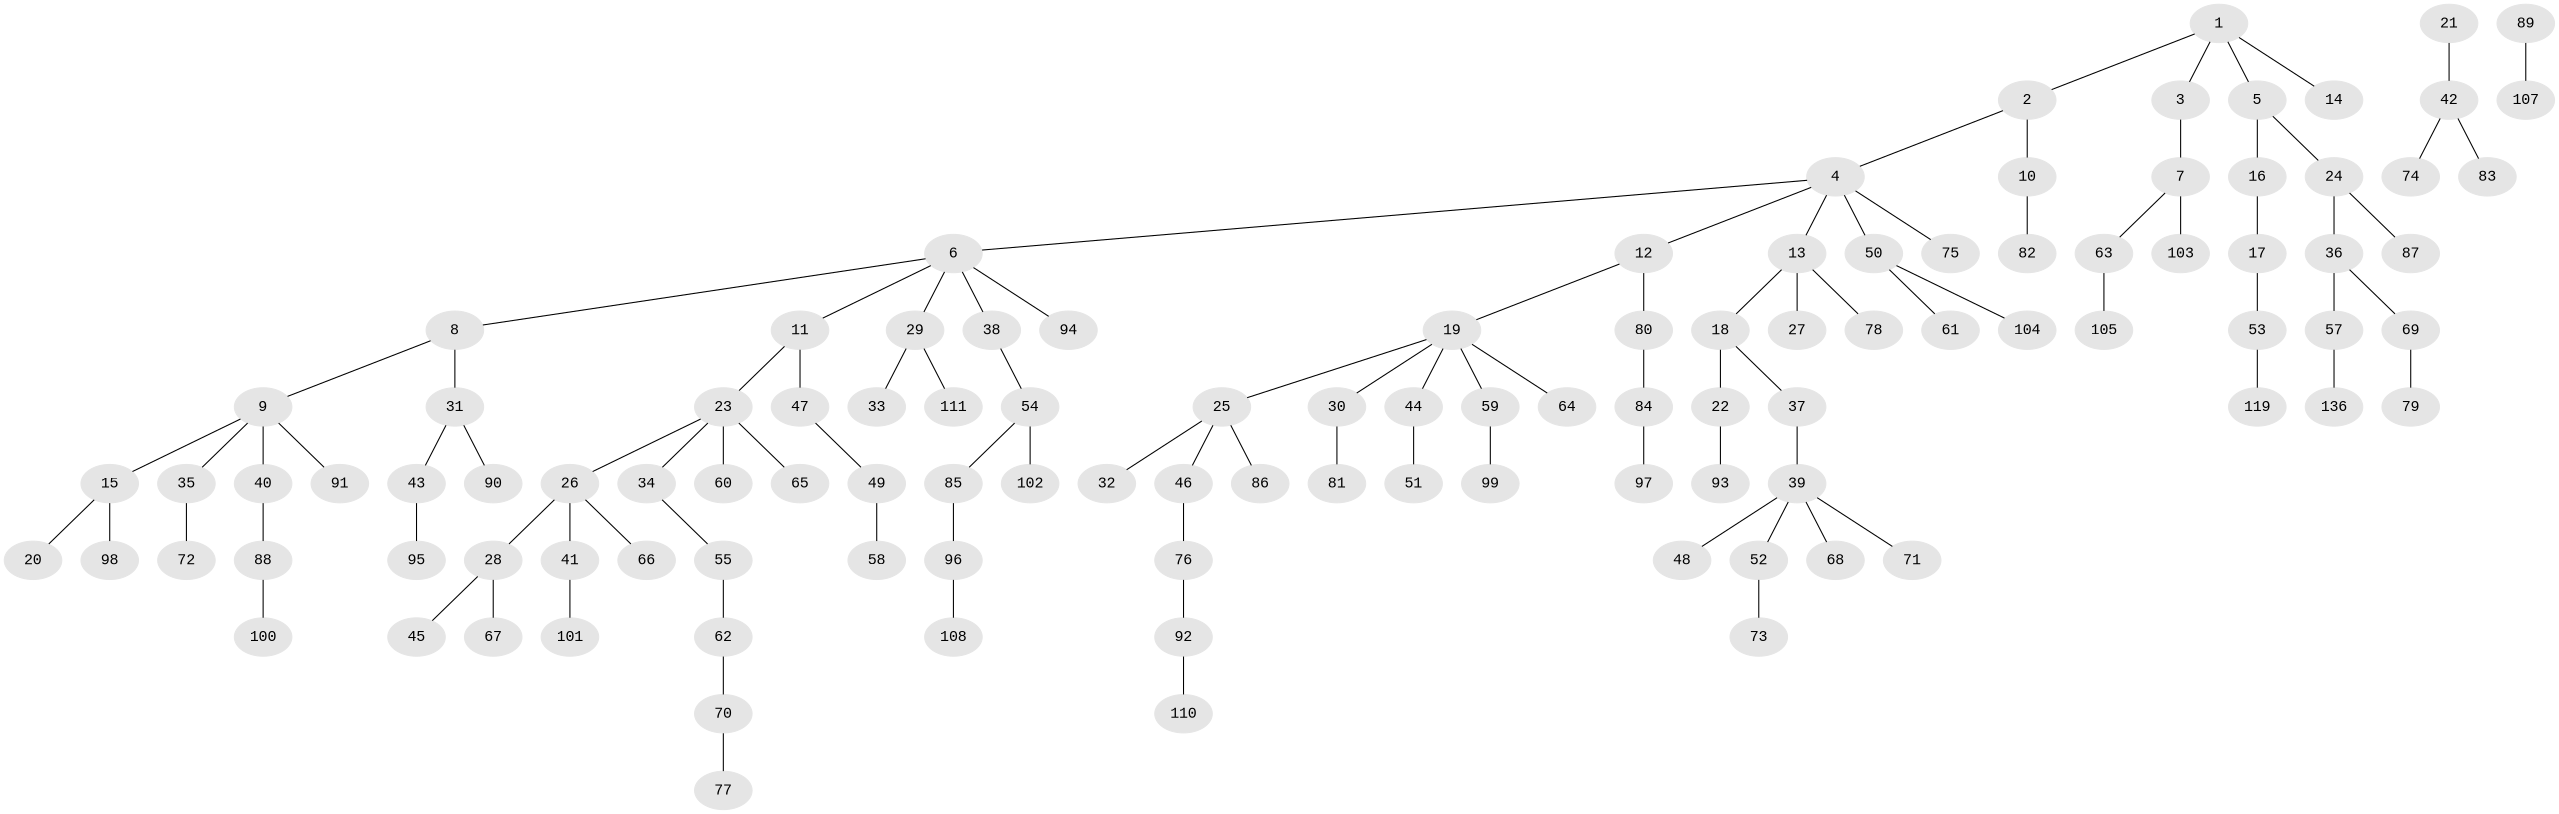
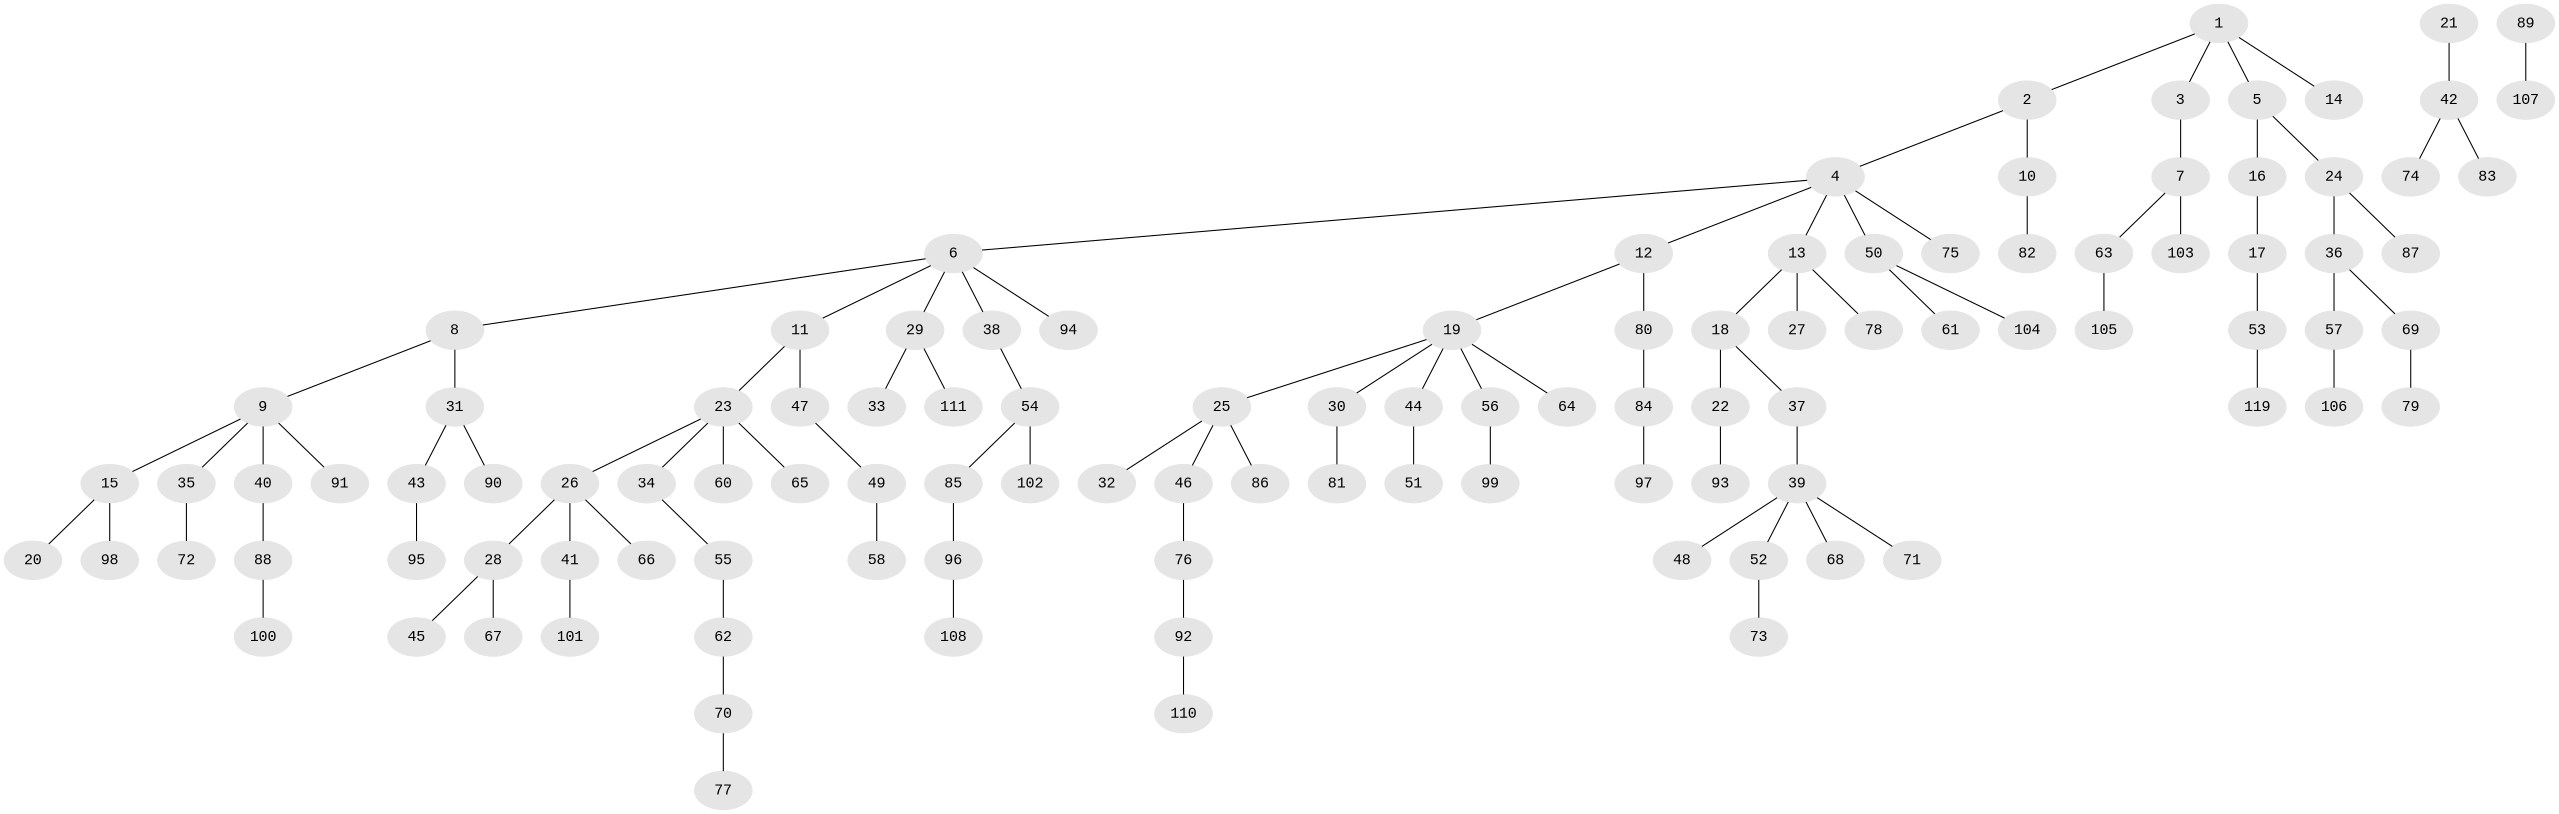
node "59": label "59" -> "56"
node "136": label "136" -> "106"
